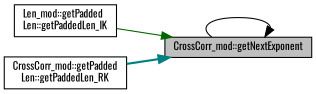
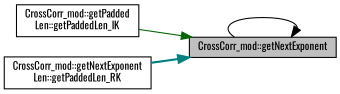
node "Len_mod::getPadded Len::getPaddedLen_IK": label "Len_mod::getPadded Len::getPaddedLen_IK" -> "CrossCorr_mod::getPadded Len::getPaddedLen_IK"
node "CrossCorr_mod::getPadded Len::getPaddedLen_RK": label "CrossCorr_mod::getPadded Len::getPaddedLen_RK" -> "CrossCorr_mod::getNextExponent Len::getPaddedLen_RK"
